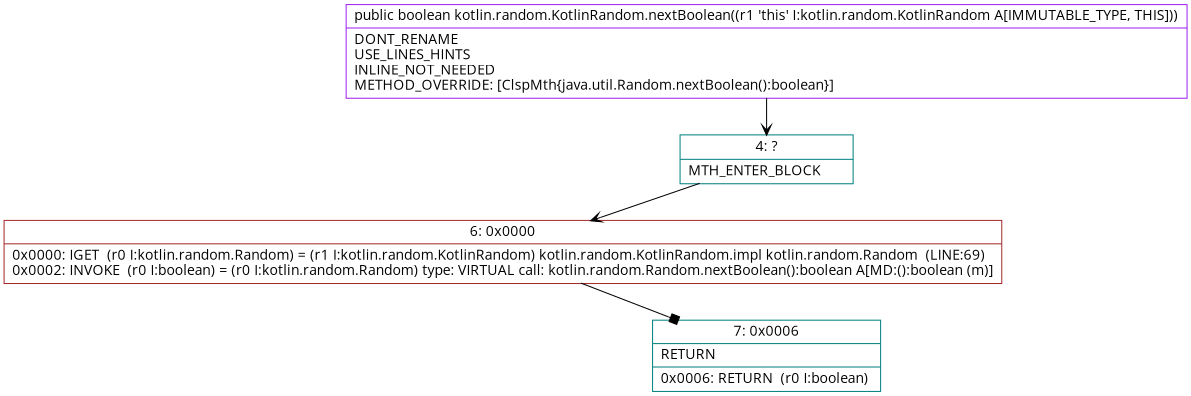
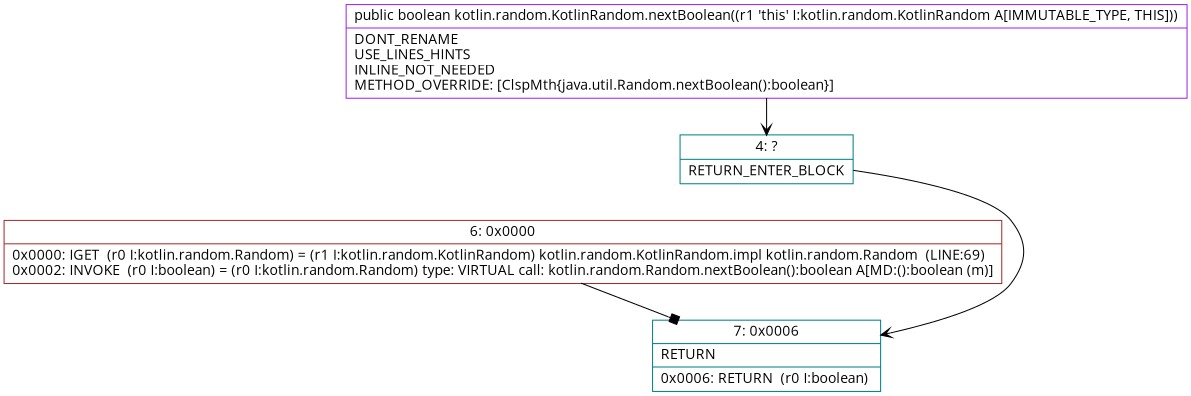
node "4: ?": text "MTH_ENTER_BLOCK" -> "RETURN_ENTER_BLOCK"
edge "4: ?" -> "6: 0x0000": now "4: ?" -> "7: 0x0006"
